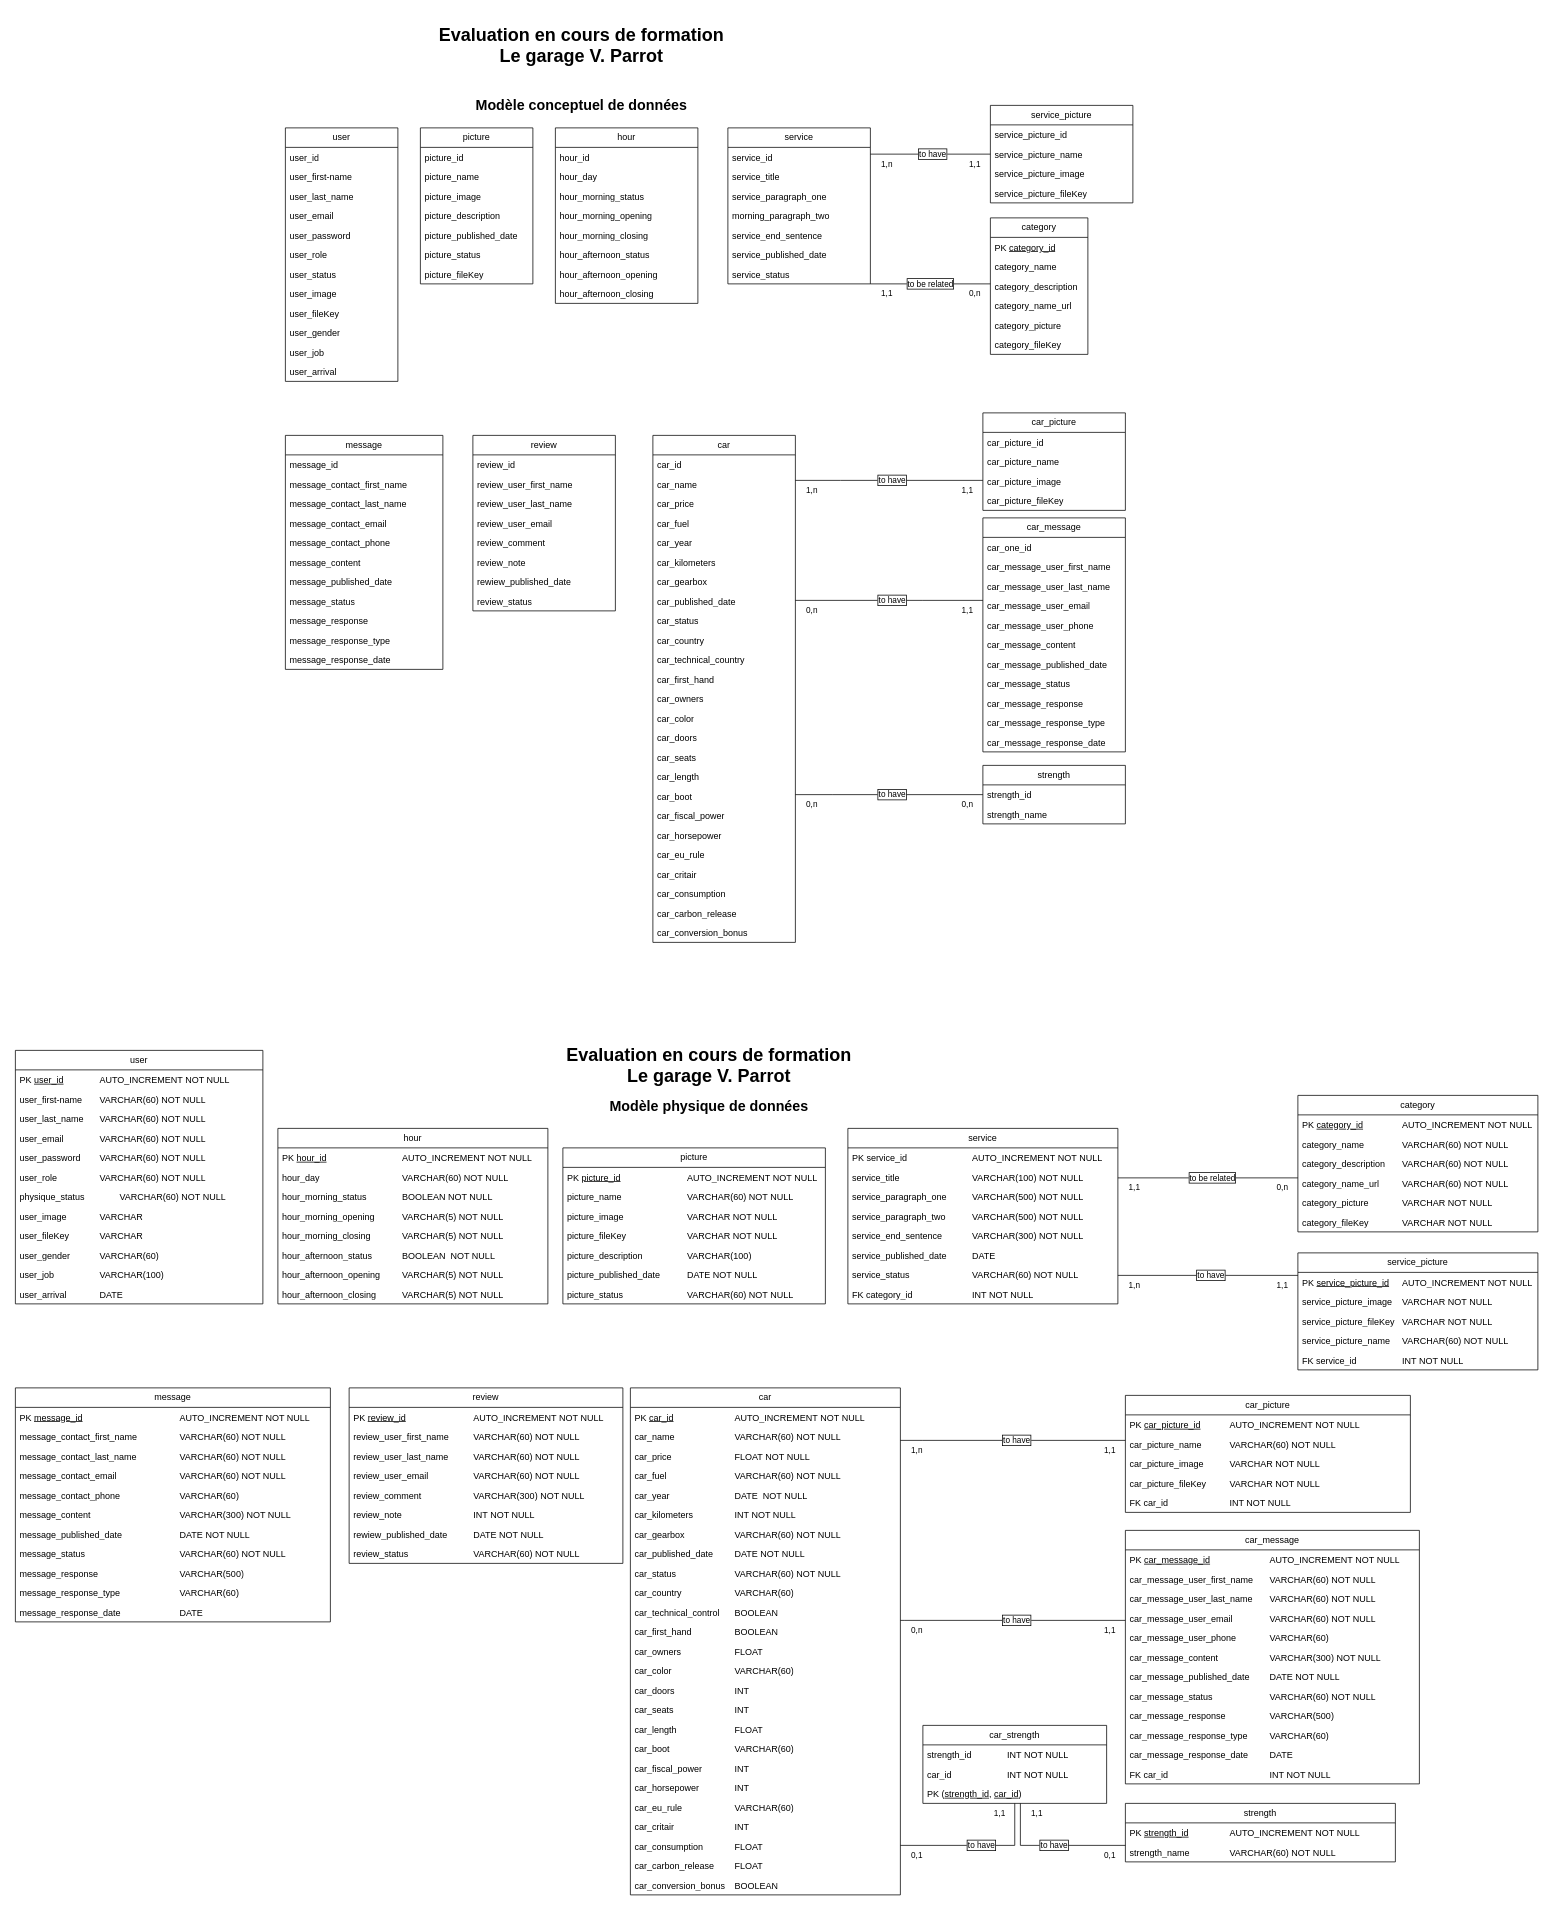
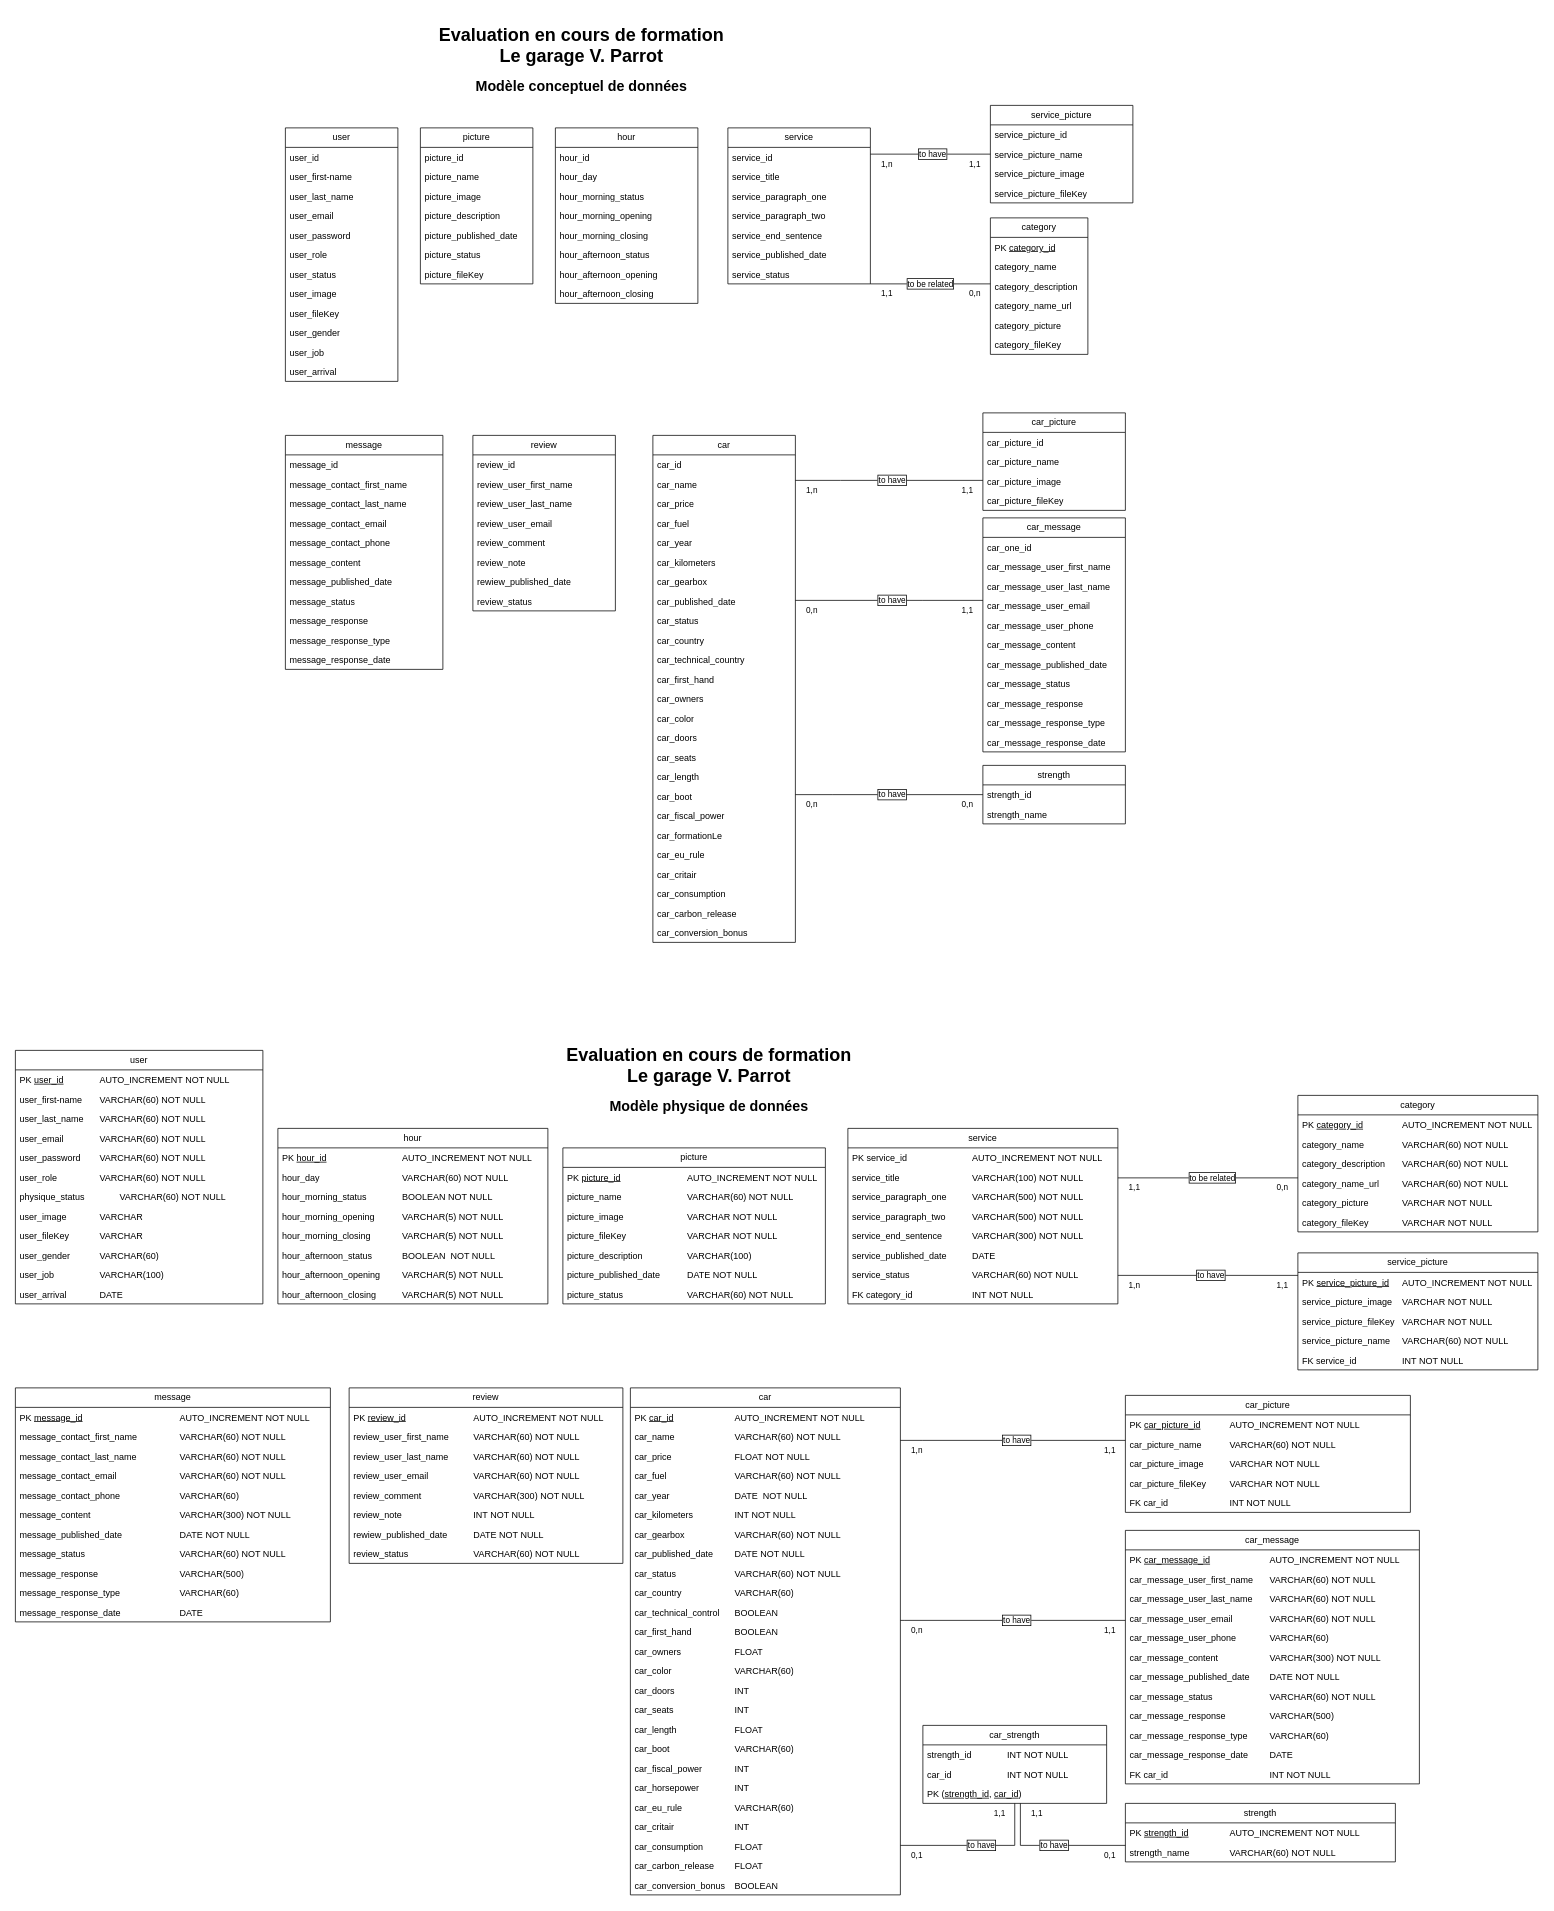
node "Modèle conceptuel de données": moved (582, 105) -> (582, 87)
node "morning_paragraph_two": label "morning_paragraph_two" -> "service_paragraph_two"
node "car_horsepower": label "car_horsepower" -> "car_formationLe"
